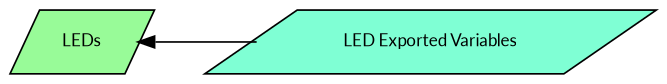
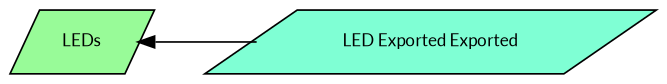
node "LED Exported Variables": label "LED Exported Variables" -> "LED Exported Exported"
